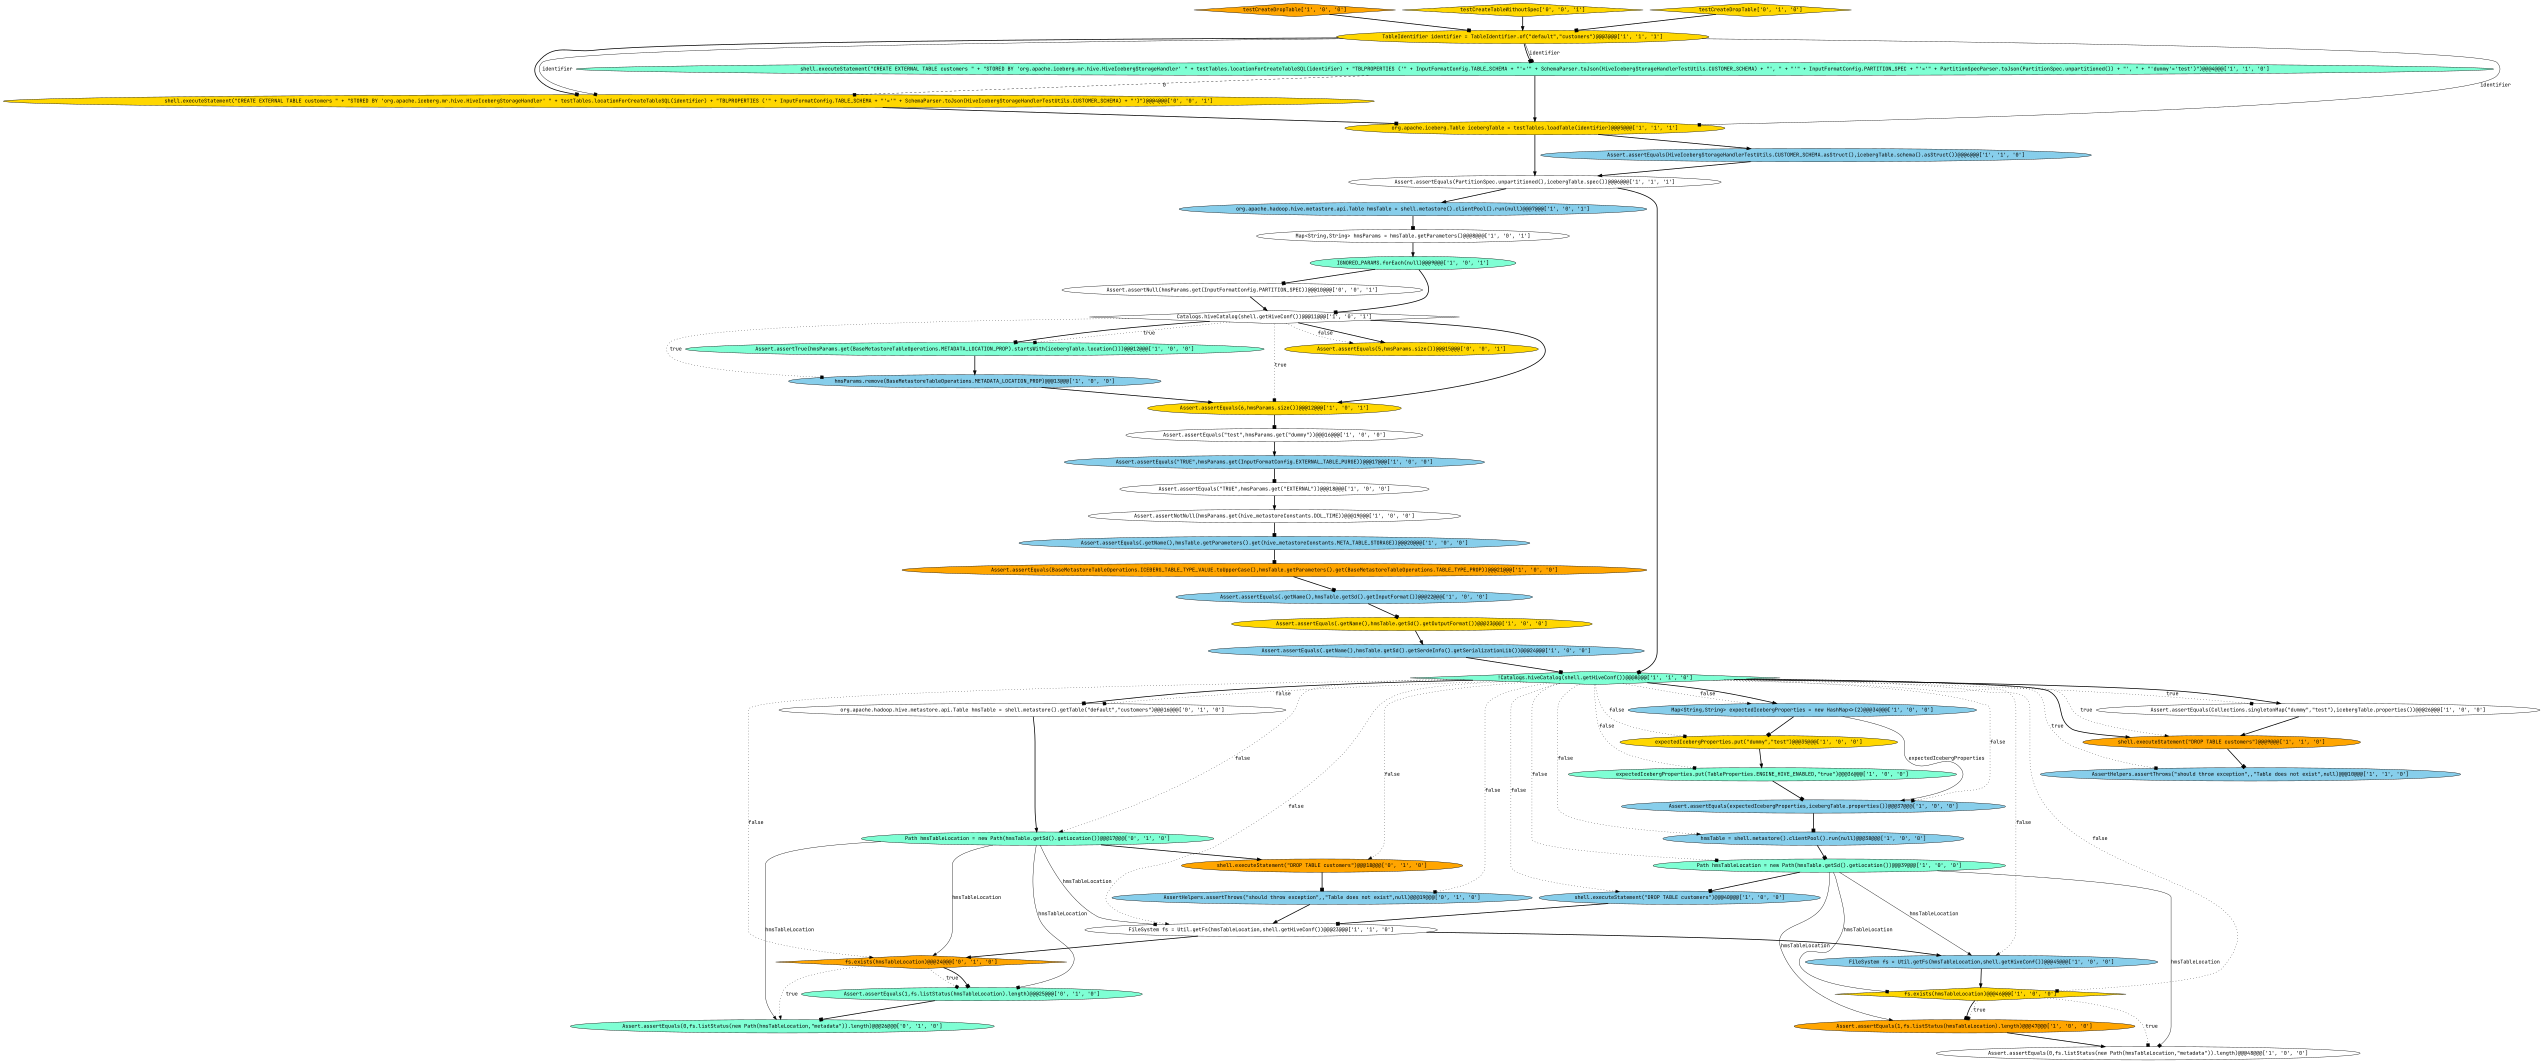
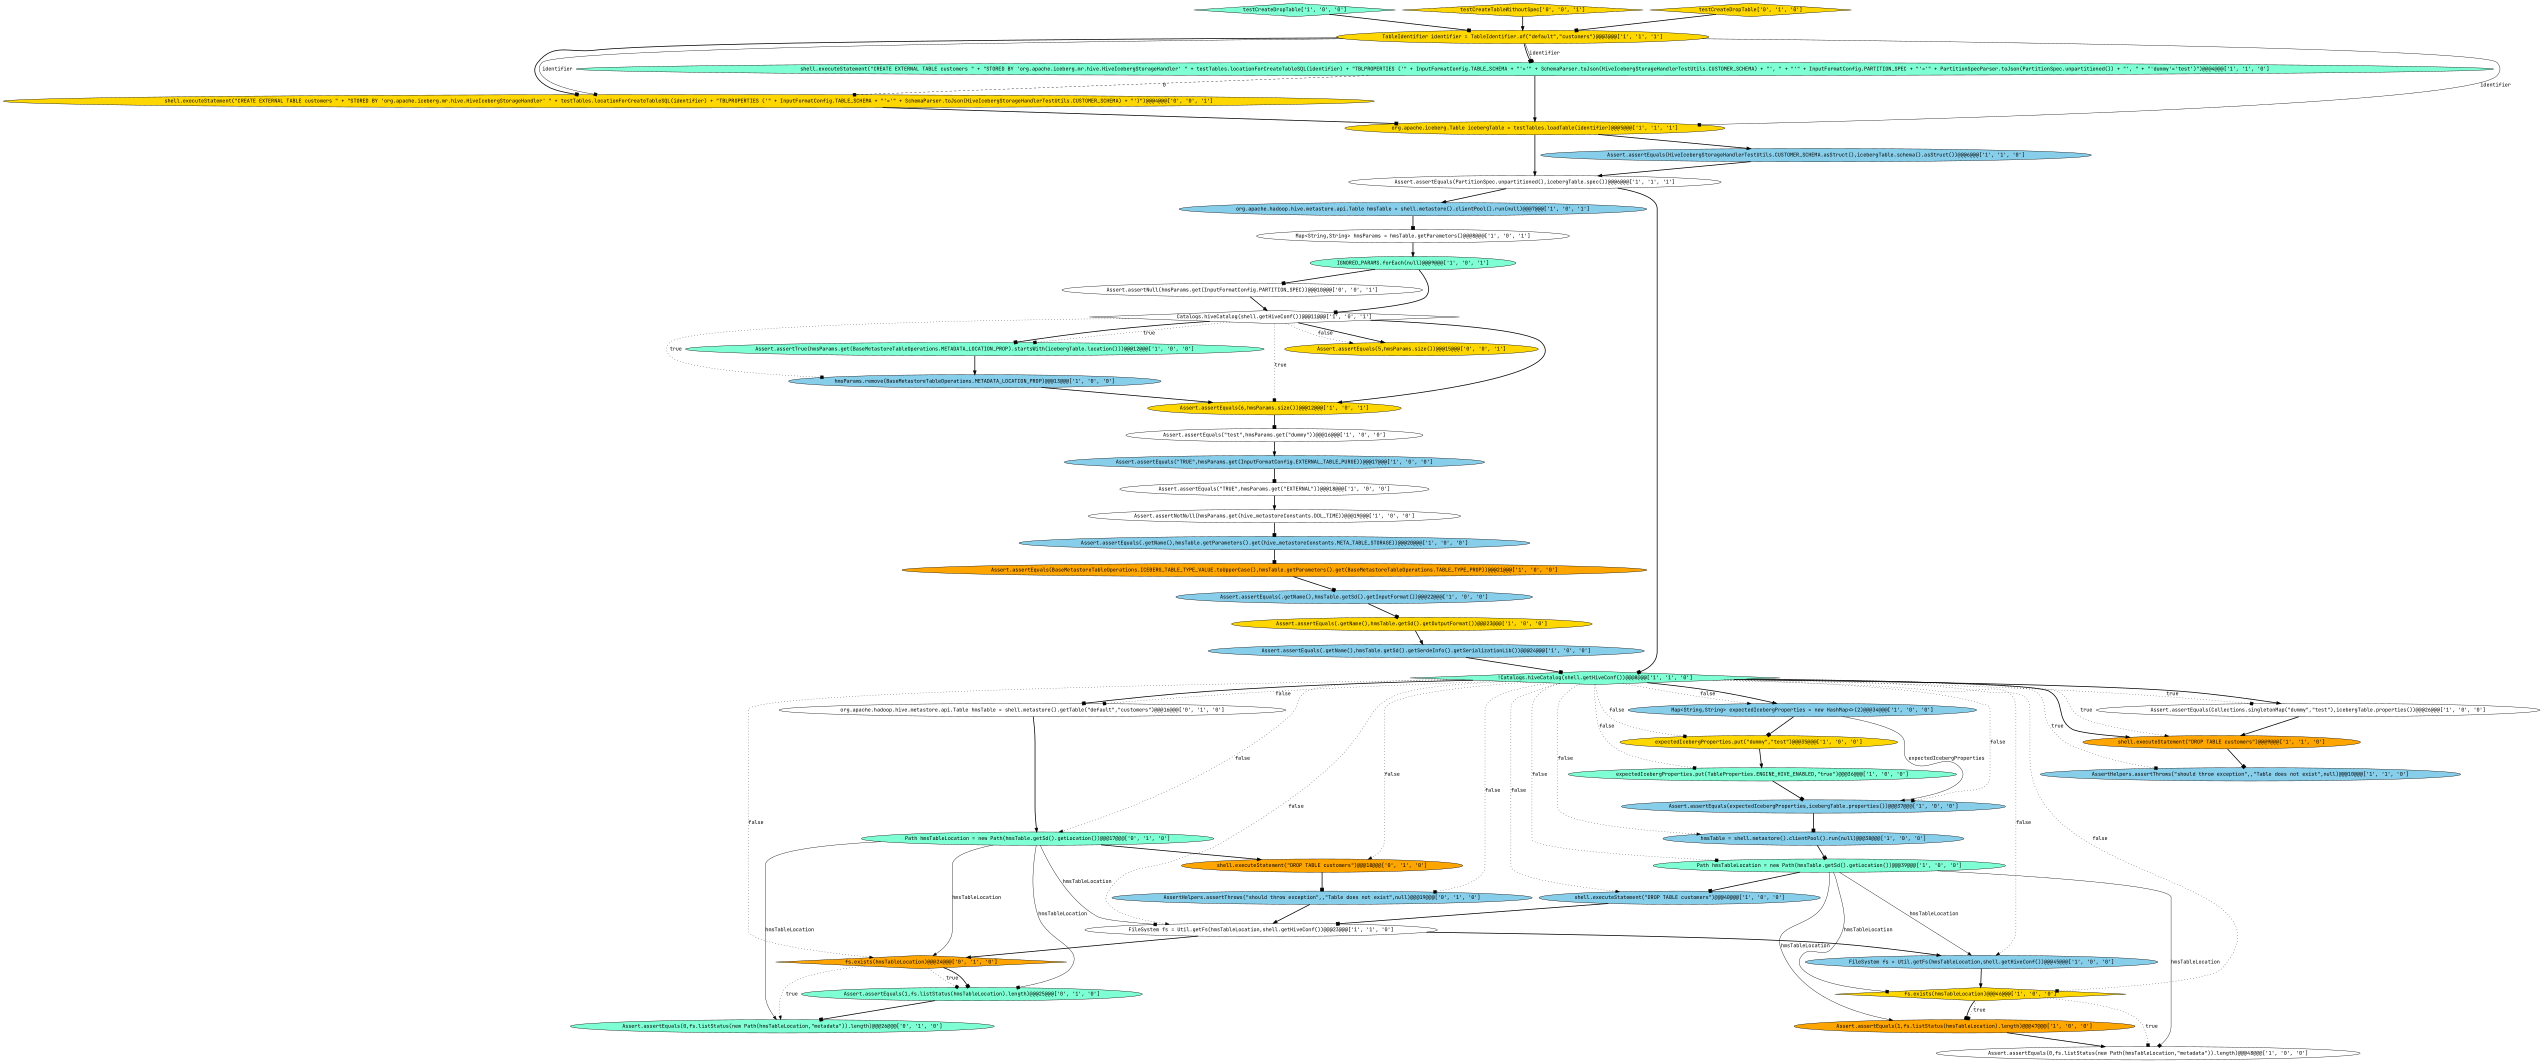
node "testCreateDropTable['1', '0', '0']": fillcolor orange -> aquamarine
